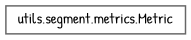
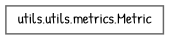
node "utils.segment.metrics.Metric": label "utils.segment.metrics.Metric" -> "utils.utils.metrics.Metric"
